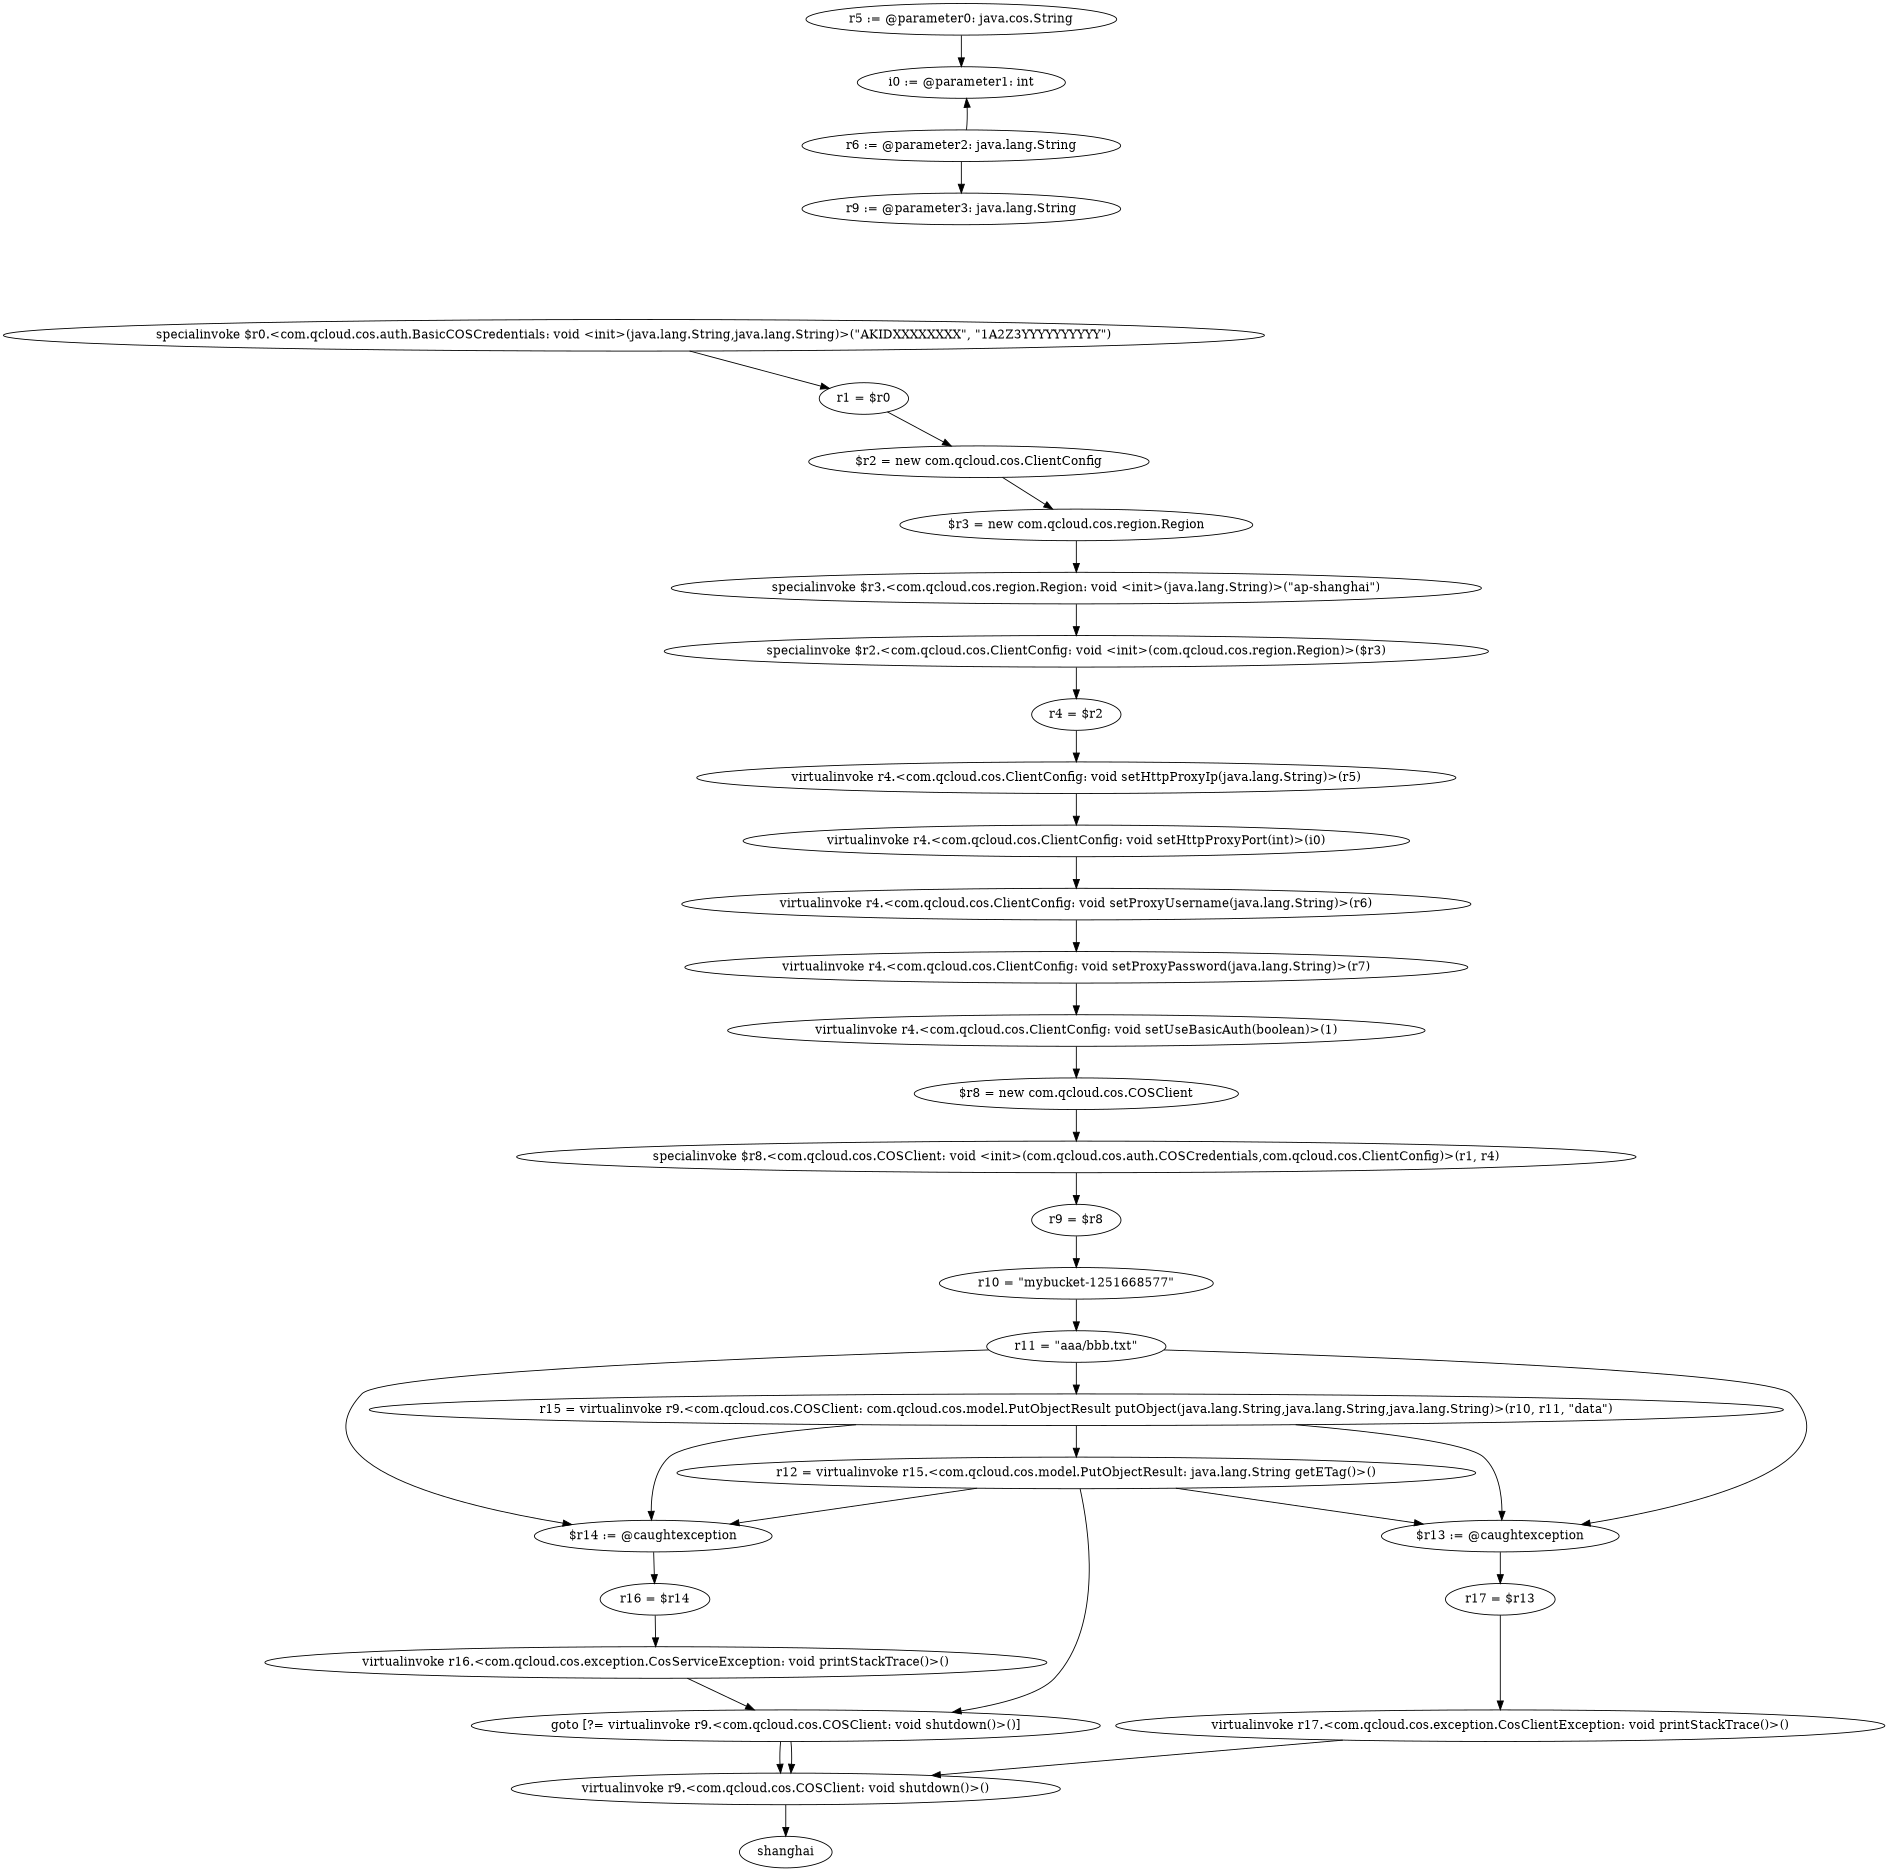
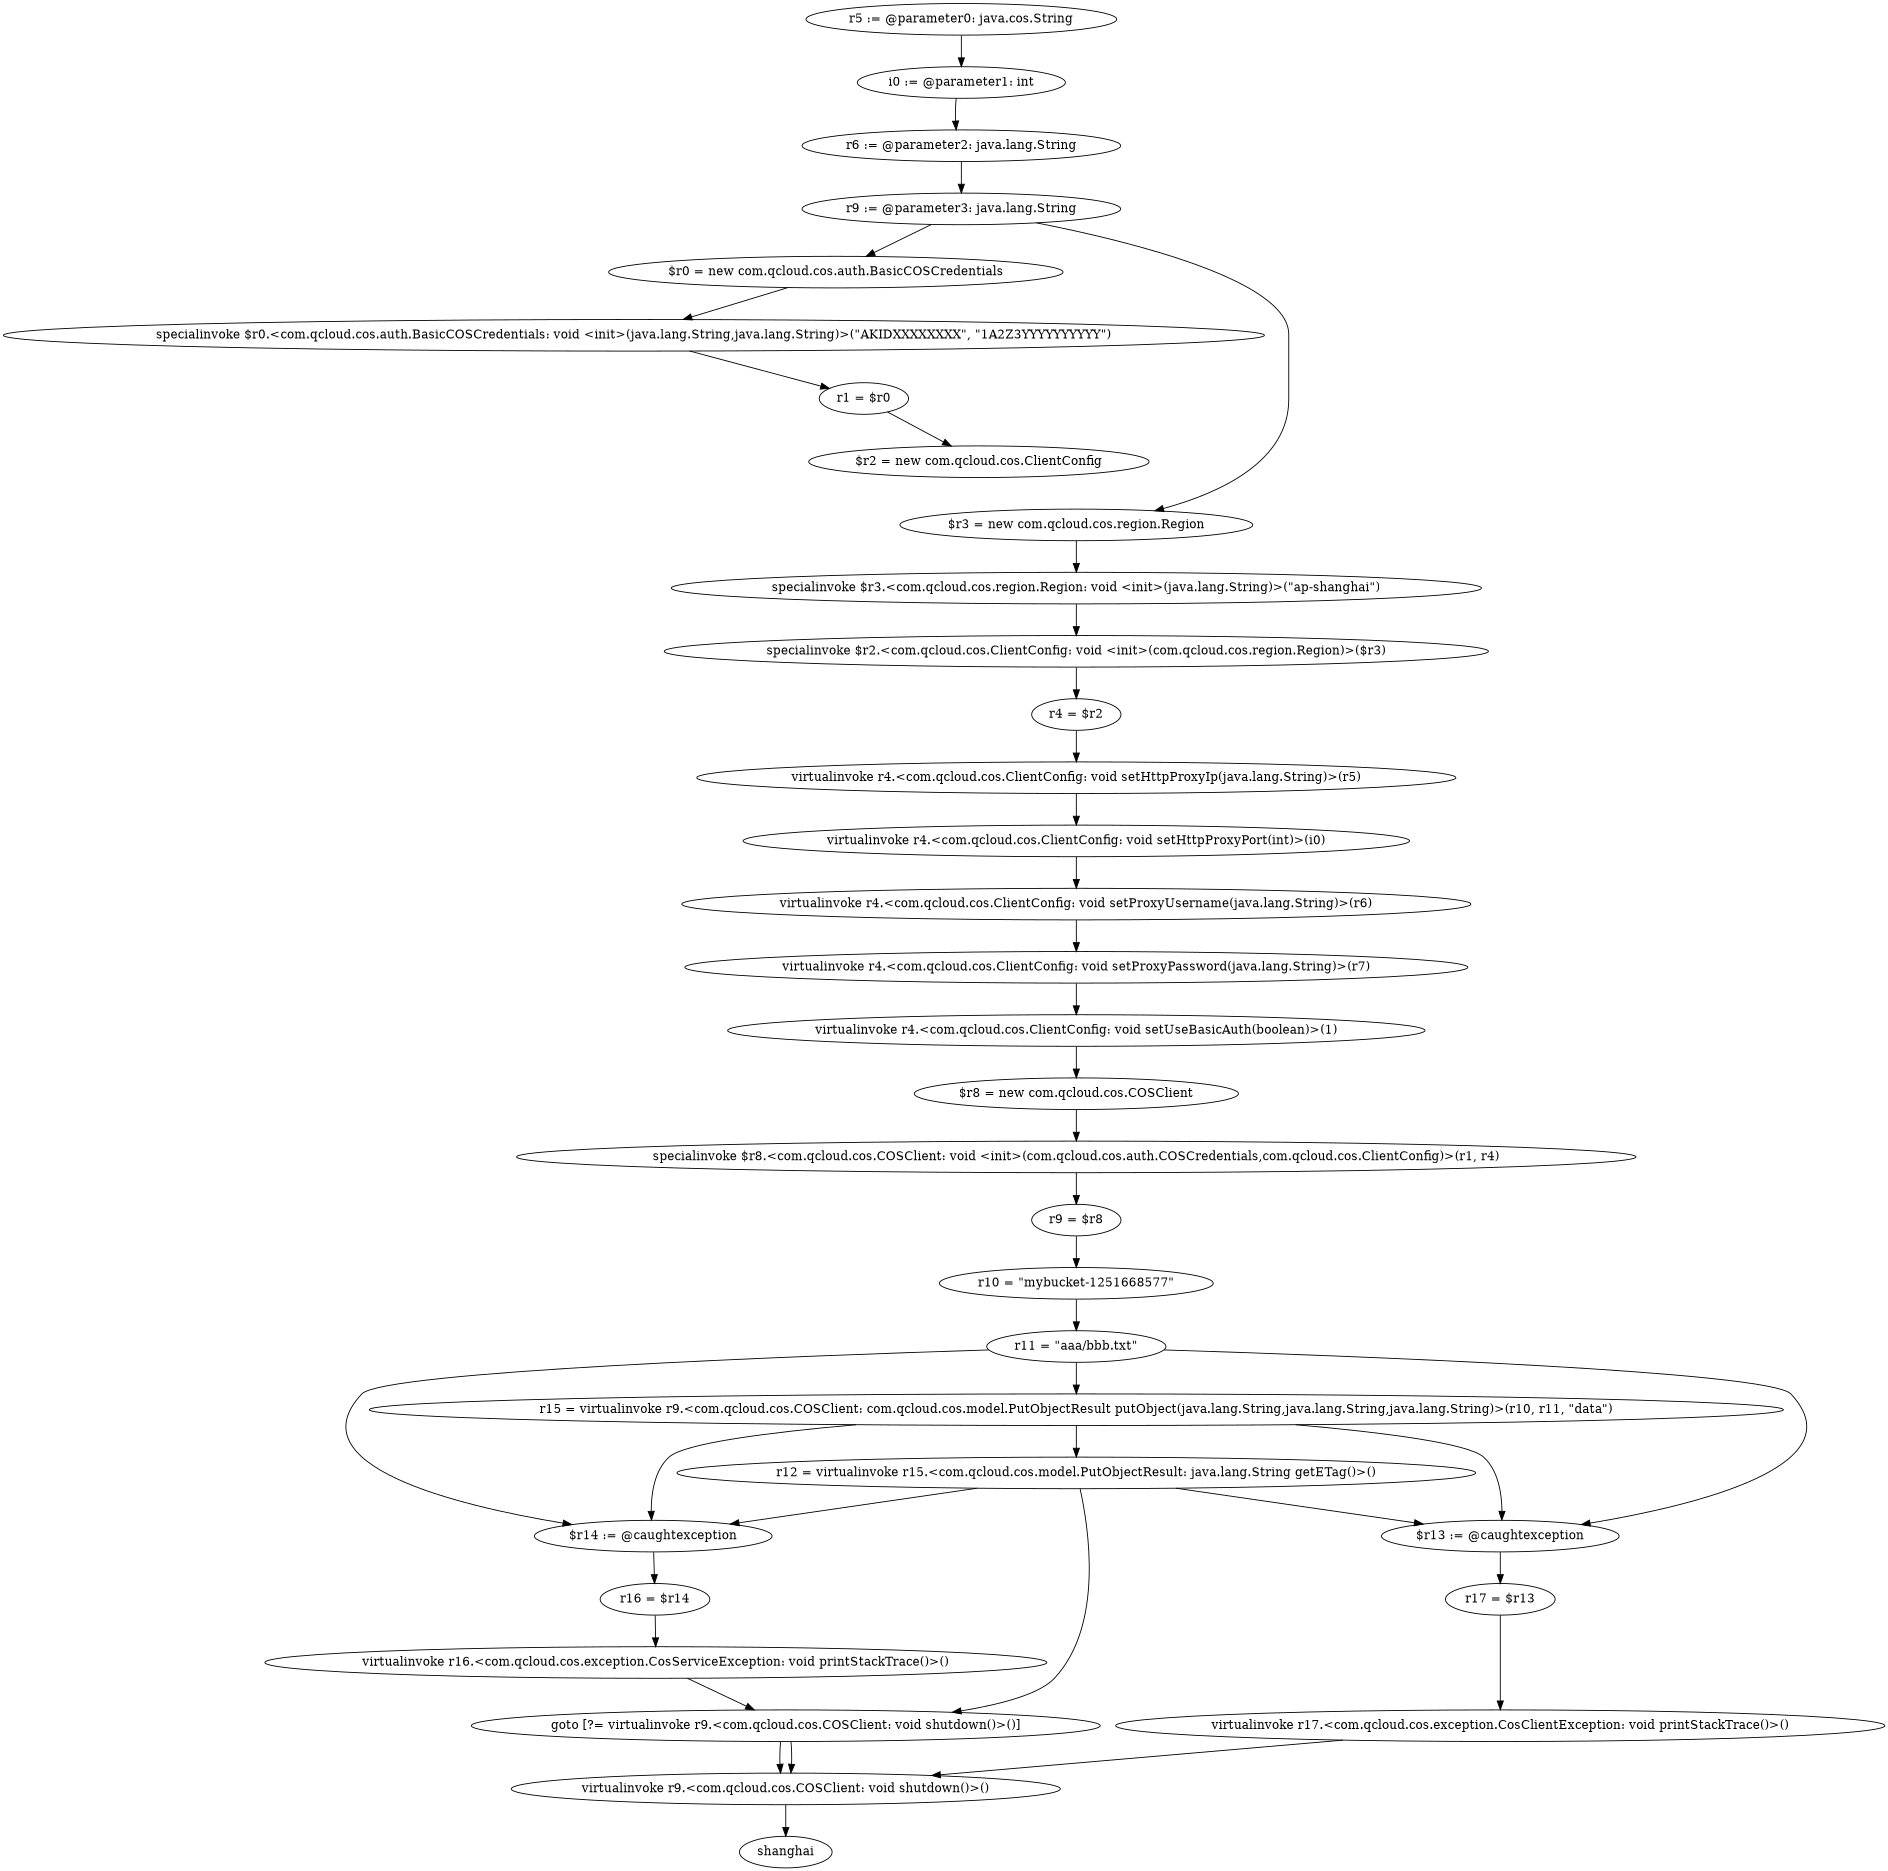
edge "r6 := @parameter2: java.lang.String" -> "i0 := @parameter1: int": reversed
node "$r0 = new com.qcloud.cos.auth.BasicCOSCredentials": added
edge "$r2 = new com.qcloud.cos.ClientConfig" -> "$r3 = new com.qcloud.cos.region.Region": now "r9 := @parameter3: java.lang.String" -> "$r3 = new com.qcloud.cos.region.Region"
